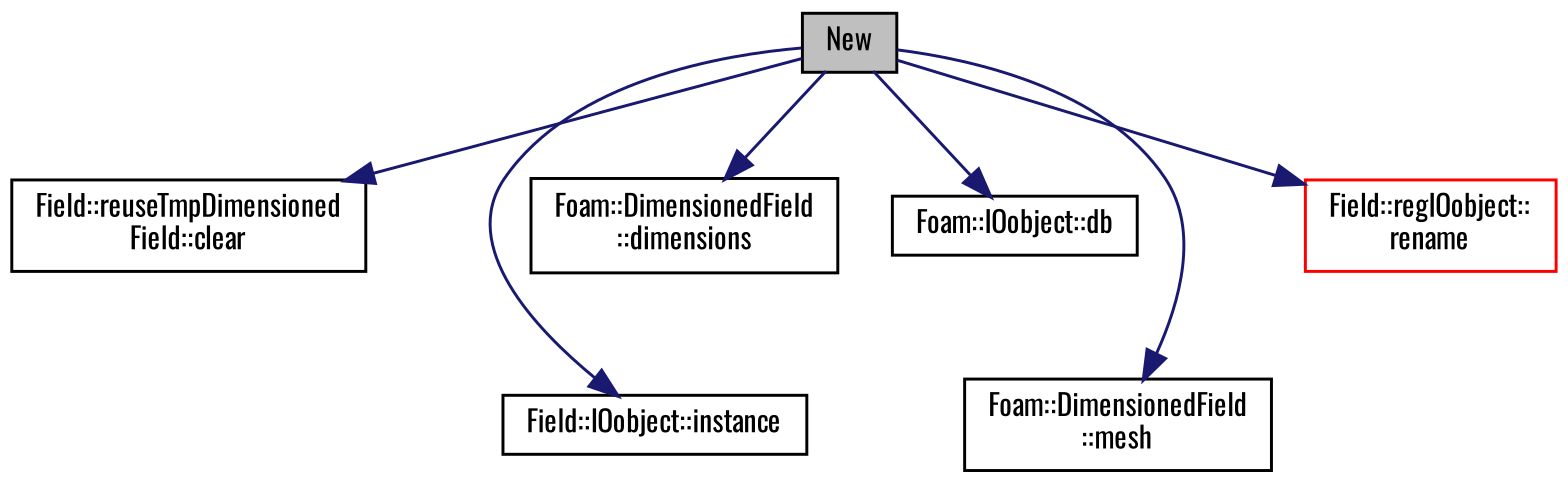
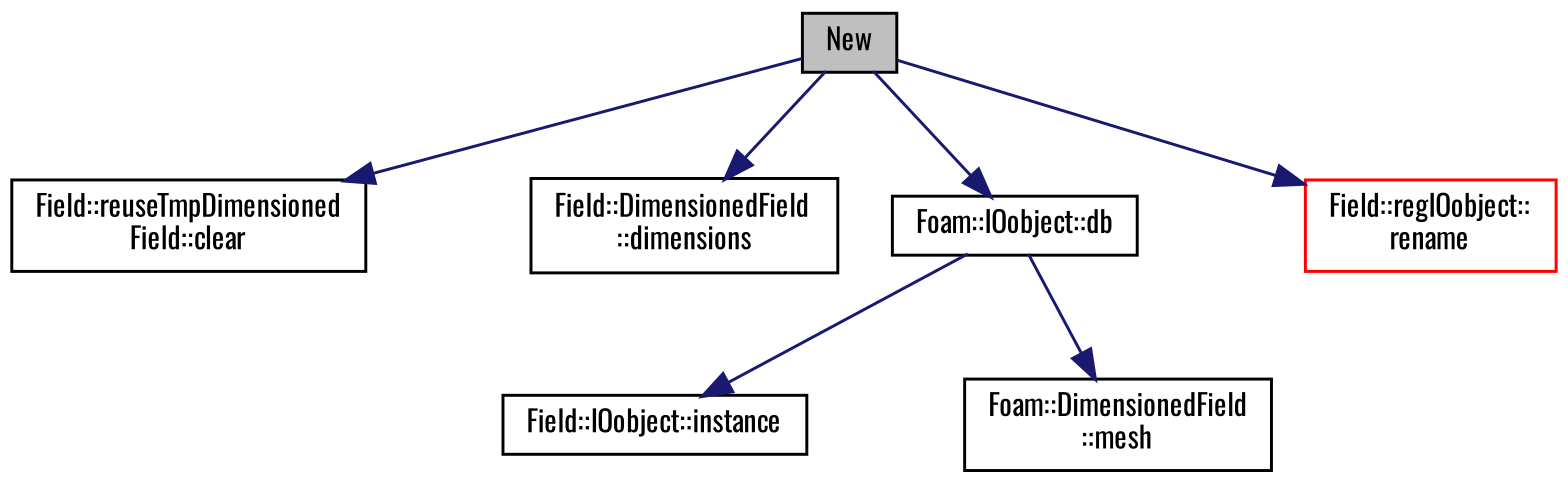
edge "New" -> "Field::IOobject::instance": now "Foam::IOobject::db" -> "Field::IOobject::instance"
edge "New" -> "Foam::DimensionedField ::mesh": now "Foam::IOobject::db" -> "Foam::DimensionedField ::mesh"
node "Foam::DimensionedField ::dimensions": label "Foam::DimensionedField ::dimensions" -> "Field::DimensionedField ::dimensions"
